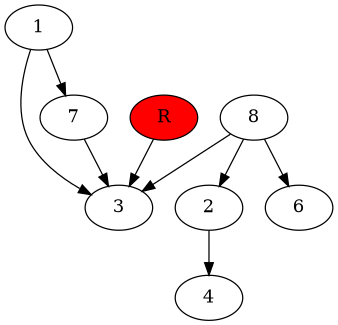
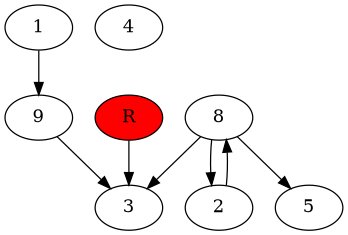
node "7": label "7" -> "9"
edge "1" -> "3": removed
node "6": label "6" -> "5"
edge "2" -> "4": now "2" -> "8"
